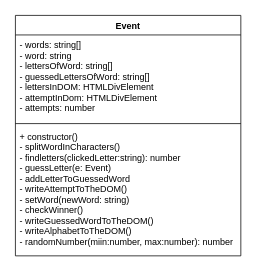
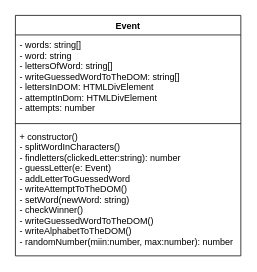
node "- words: string[] - word: string - lettersOfWord: string[] - guessedLettersOfWord: string[] - lettersInDOM: HTMLDivElement - attemptInDom: HTMLDivElement - attempts: number": label "- words: string[] - word: string - lettersOfWord: string[] - guessedLettersOfWord: string[] - lettersInDOM: HTMLDivElement - attemptInDom: HTMLDivElement - attempts: number" -> "- words: string[] - word: string - lettersOfWord: string[] - writeGuessedWordToTheDOM: string[] - lettersInDOM: HTMLDivElement - attemptInDom: HTMLDivElement - attempts: number"
